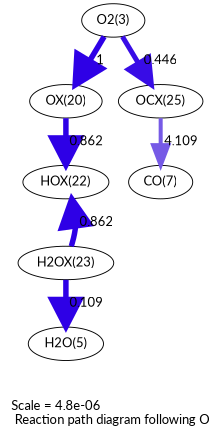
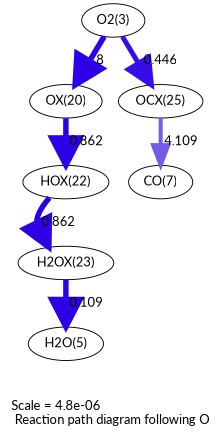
edge "O2(3)" -> "OX(20)": label " 1" -> " 8"
edge "H2OX(23)" -> "HOX(22)": reversed
